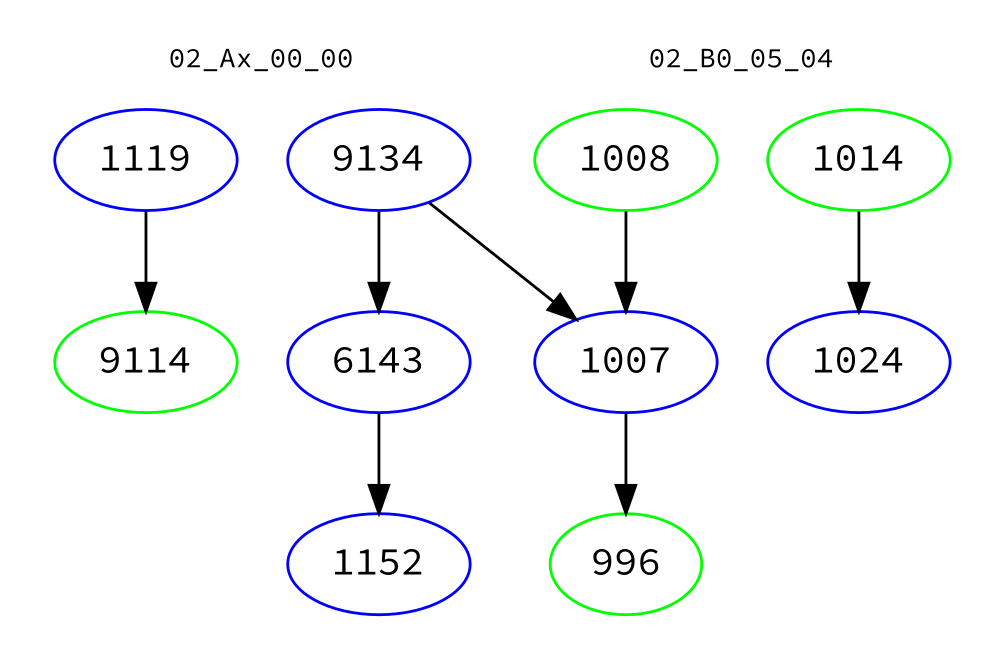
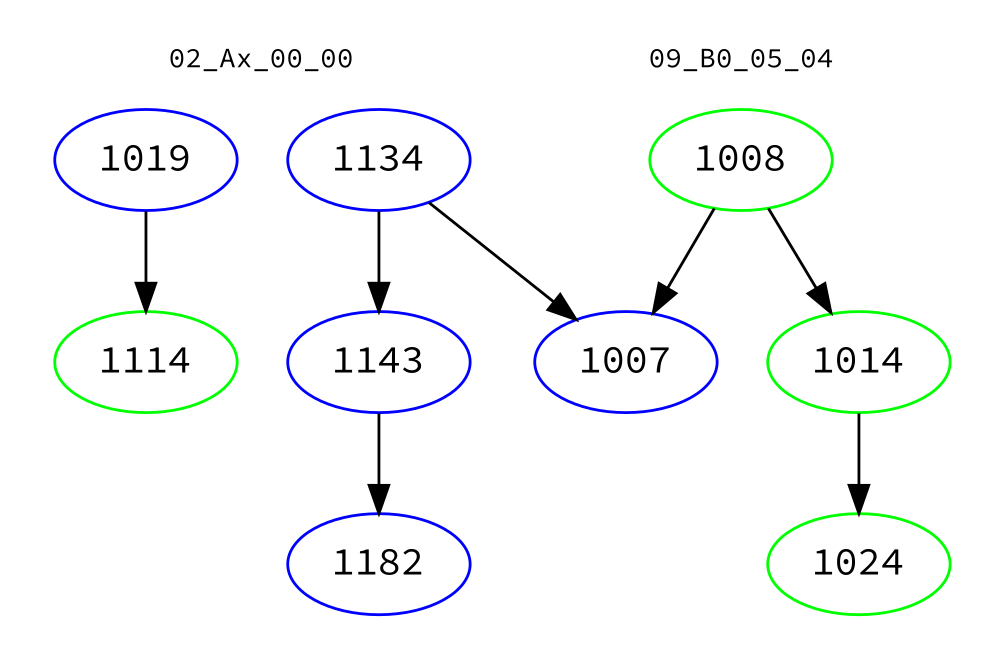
cluster "02_B0_05_04": label "02_B0_05_04" -> "09_B0_05_04"
node "1119": label "1119" -> "1019"
node "9134": label "9134" -> "1134"
edge "1008" -> "1014": added
node "9114": label "9114" -> "1114"
node "6143": label "6143" -> "1143"
node "1024": color blue -> green
node "1152": label "1152" -> "1182"
node "996": removed
